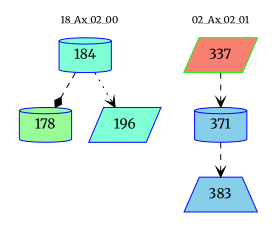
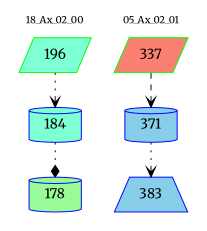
cluster "02_Ax_02_01": label "02_Ax_02_01" -> "05_Ax_02_01"
edge "184" -> "178": style dashed -> dotted
edge "184" -> "196": reversed
node "196": color blue -> green
edge "371" -> "383": style dashed -> dotted
